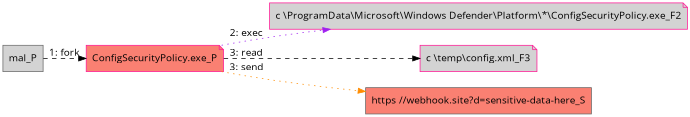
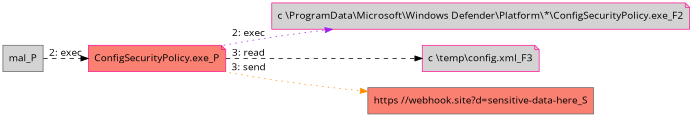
edge "mal_P" -> "ConfigSecurityPolicy.exe_P": label "1: fork" -> "2: exec"
